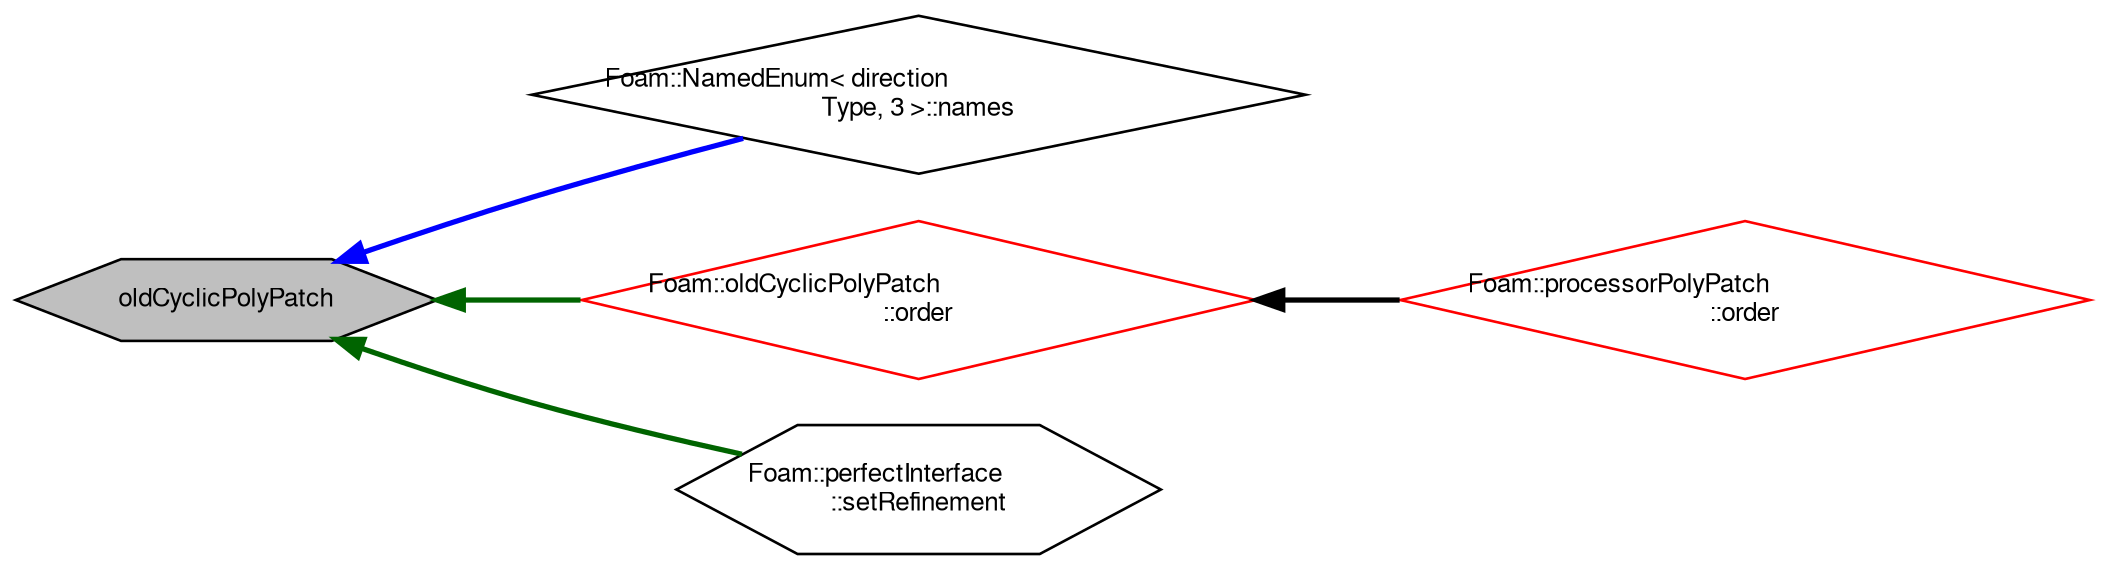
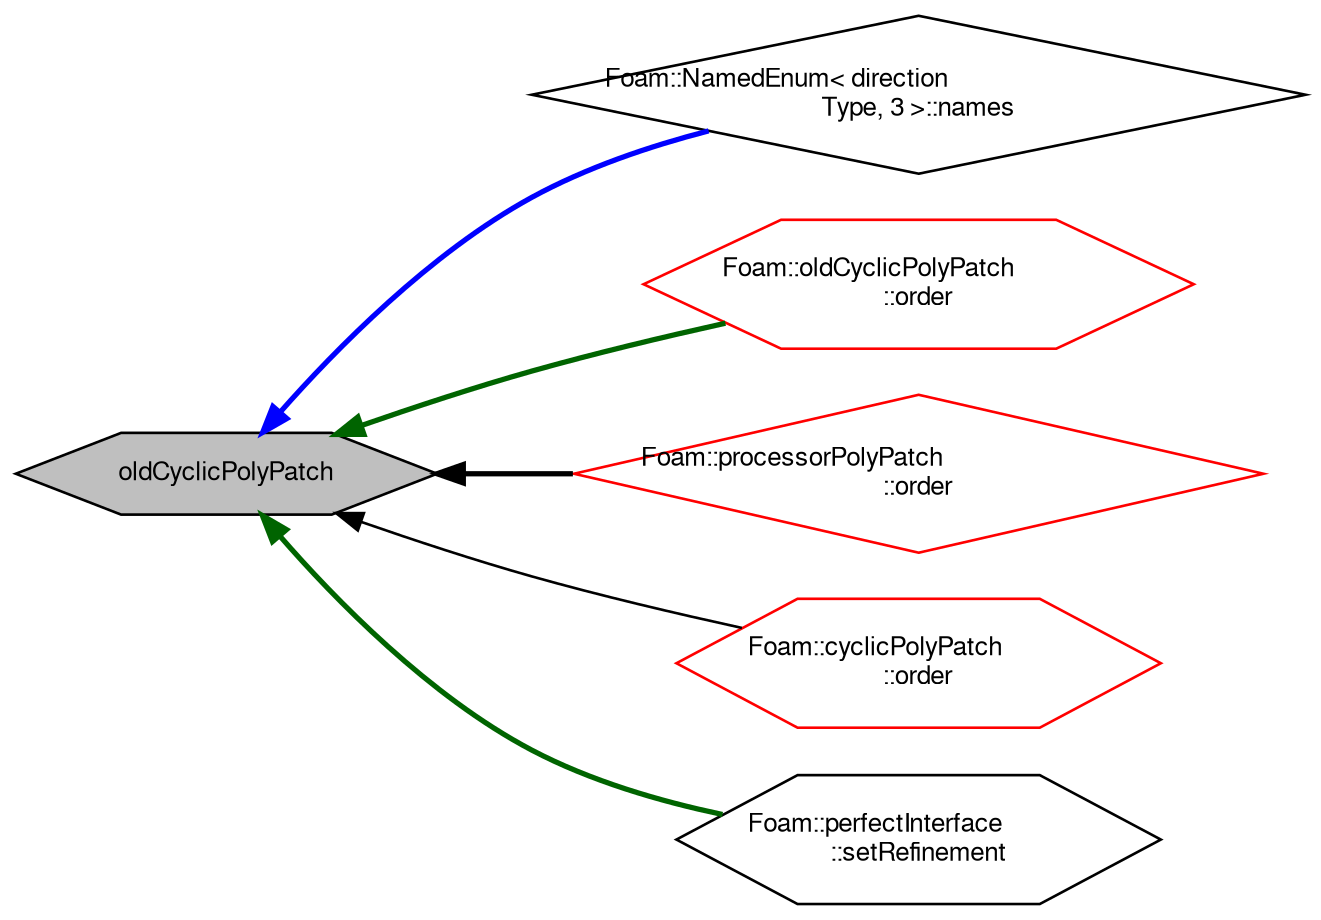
node "Foam::oldCyclicPolyPatch ::order": shape diamond -> hexagon
edge "Foam::processorPolyPatch ::order" -> "Foam::oldCyclicPolyPatch ::order": now "Foam::processorPolyPatch ::order" -> "oldCyclicPolyPatch"
node "Foam::cyclicPolyPatch ::order": added
